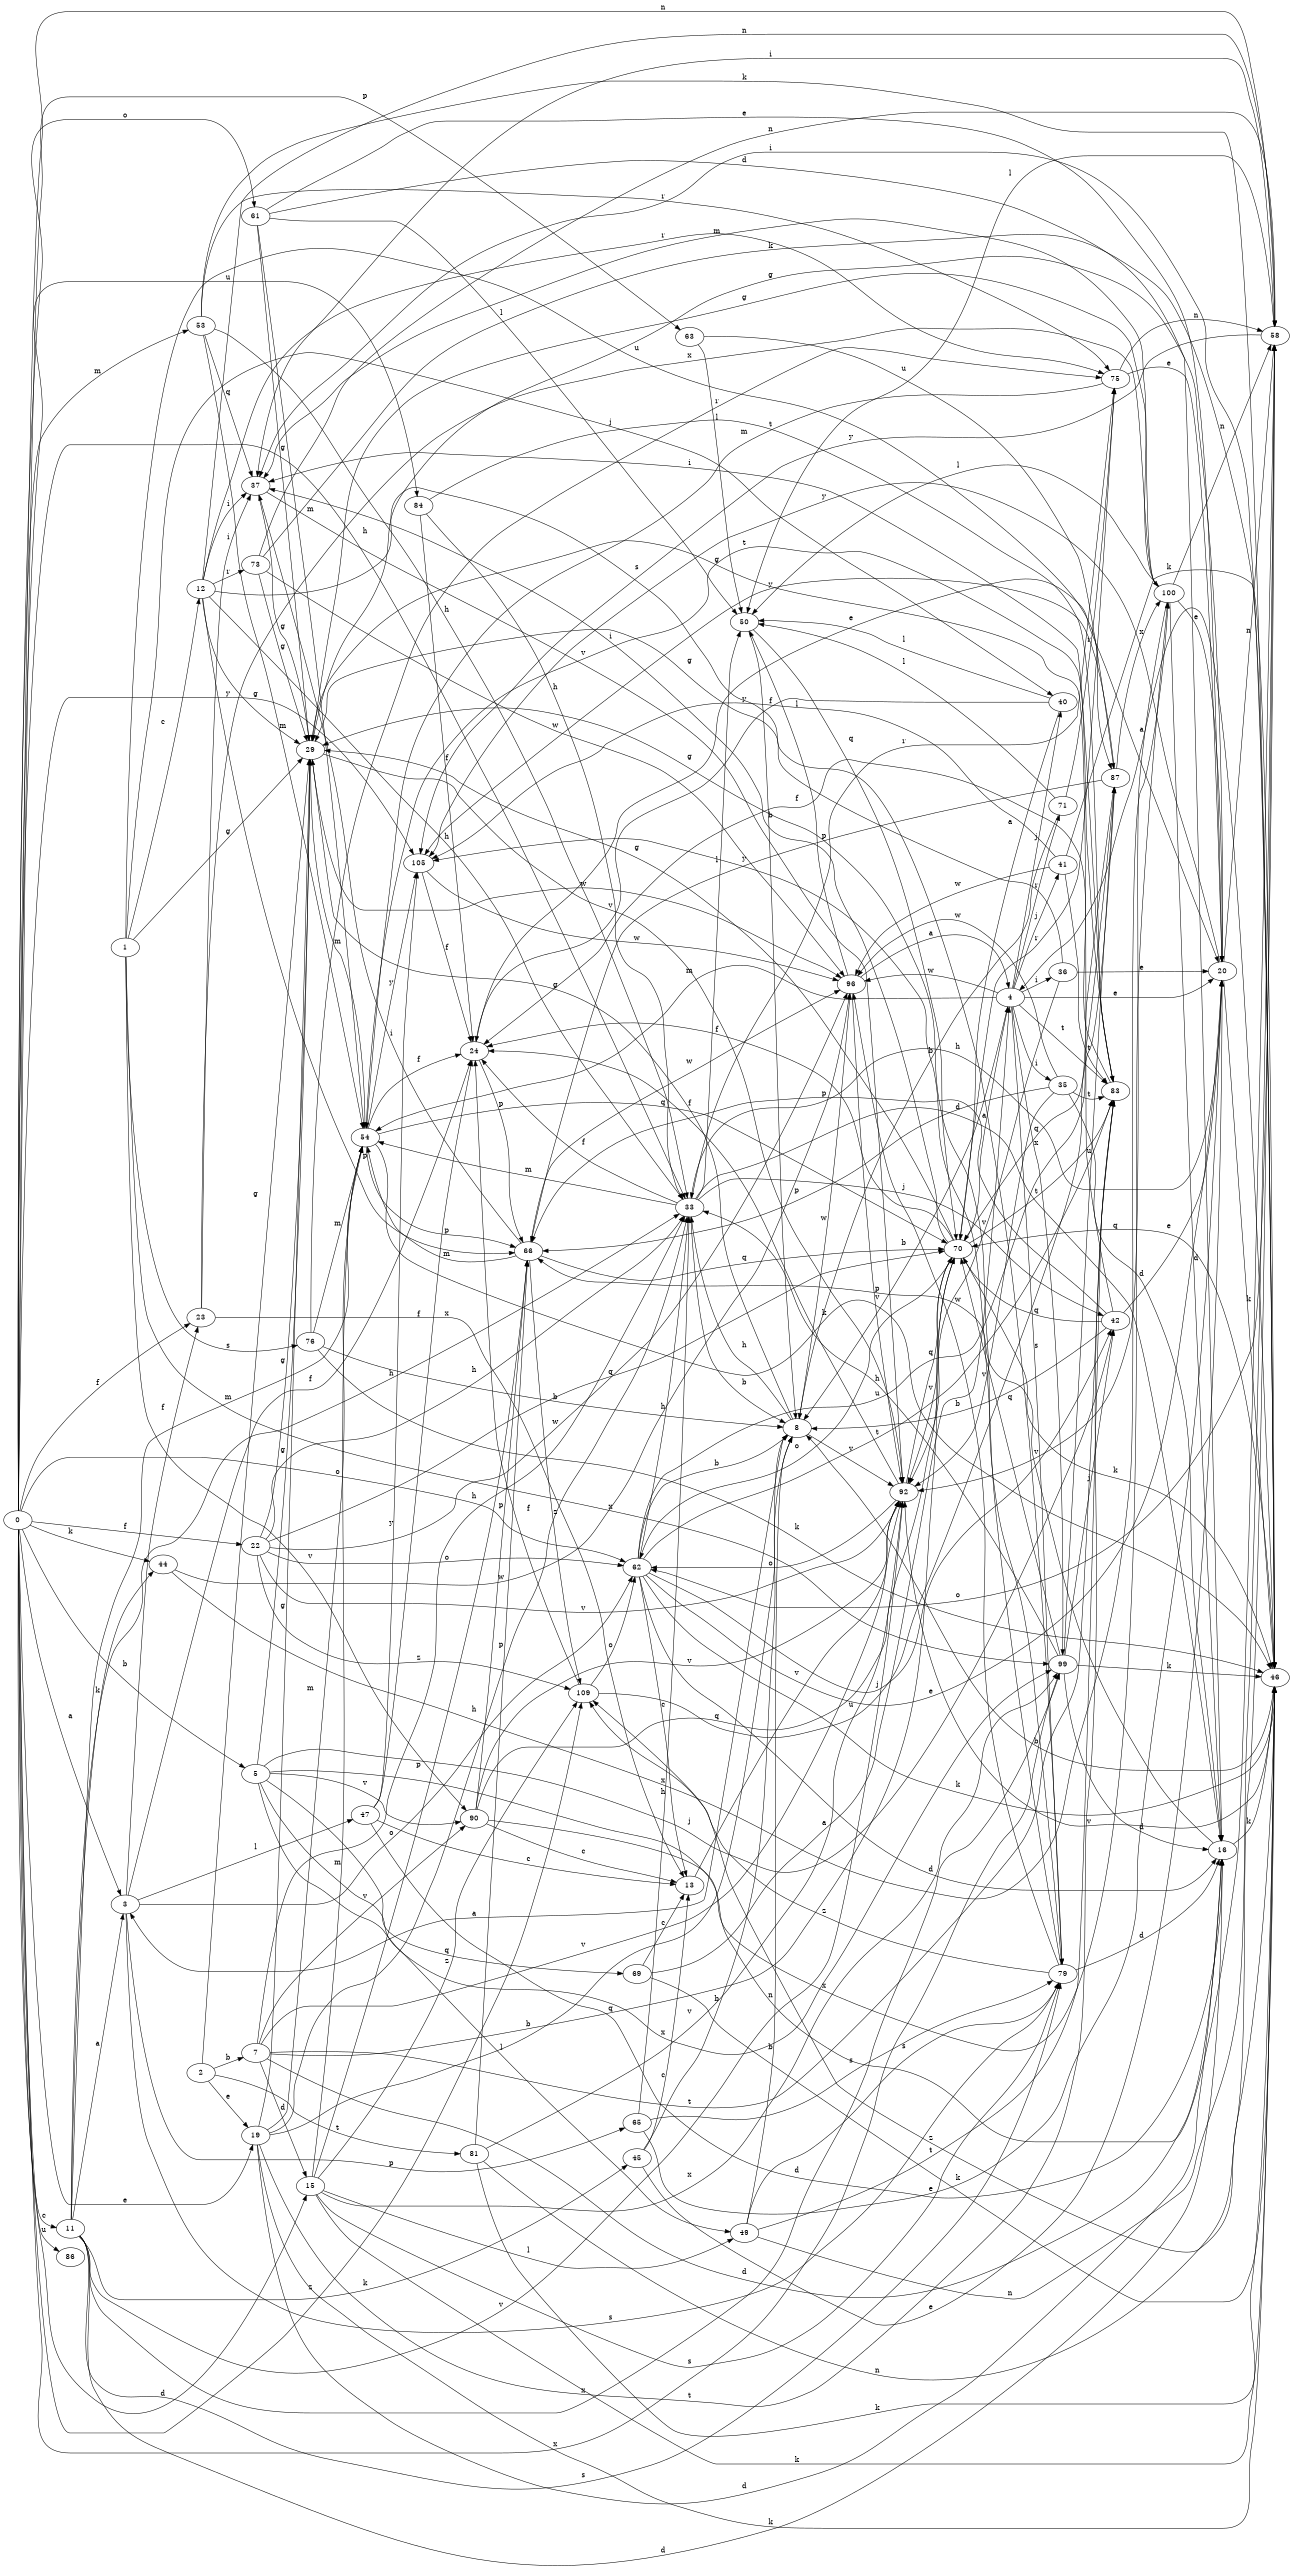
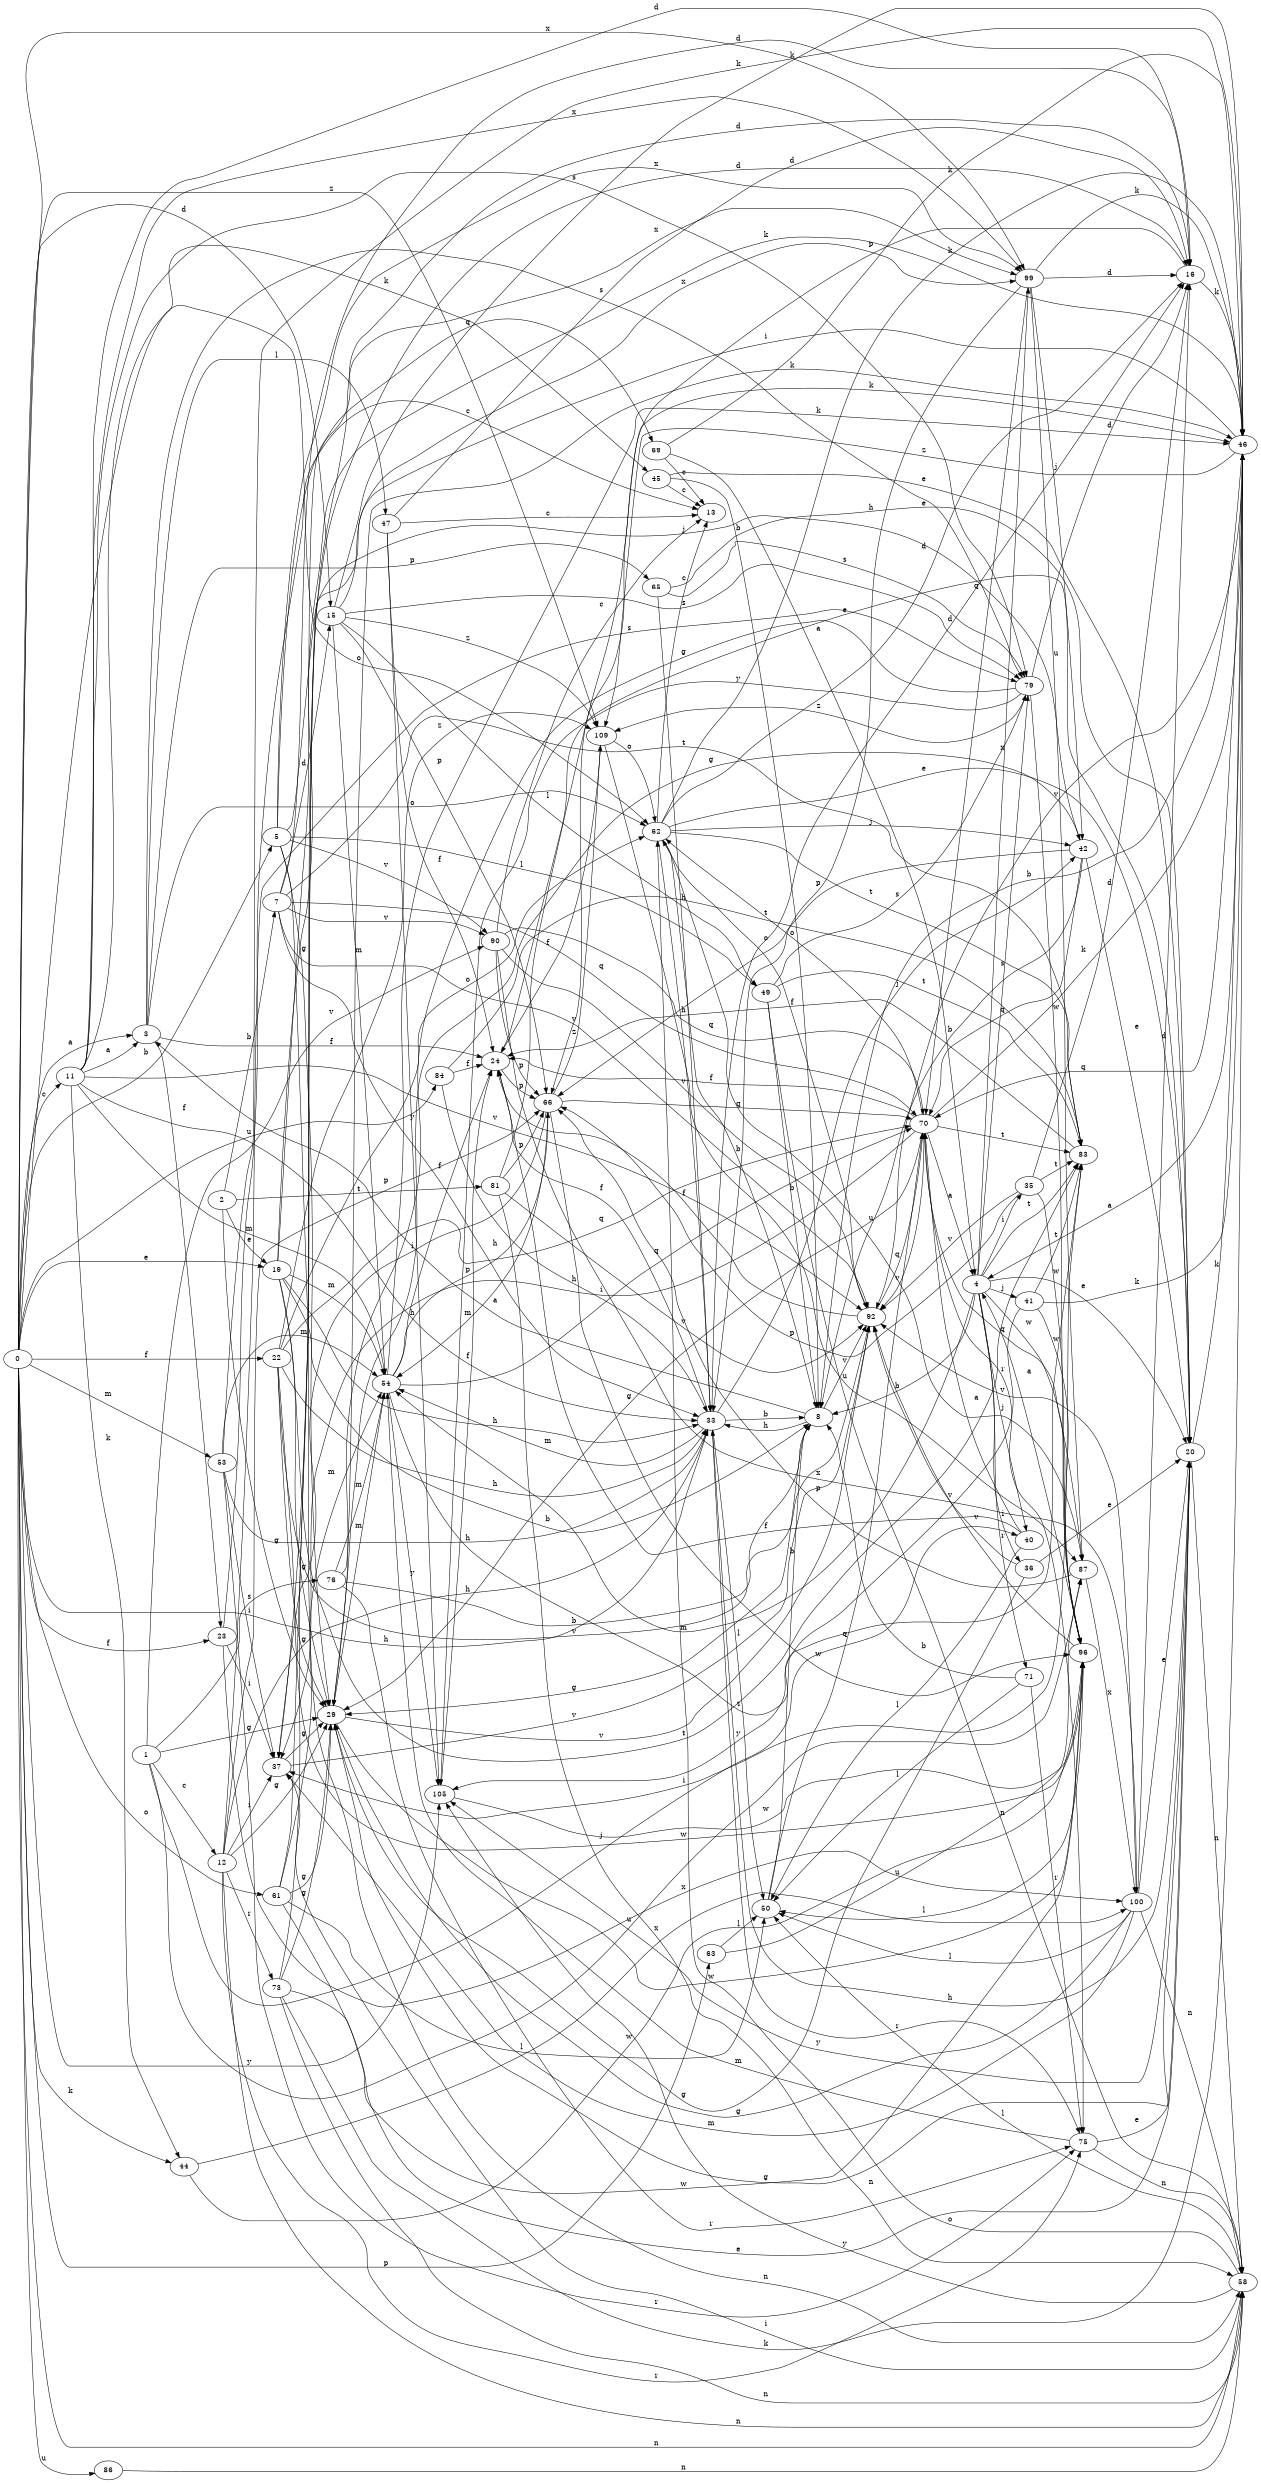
edge "53" -> "37": label "q" -> "i"
edge "87" -> "105": removed, label "y"
edge "8" -> "96": removed, label "w"
edge "23" -> "13": label "x" -> "c"
edge "1" -> "99": now "73" -> "99"
edge "13" -> "92": removed, label "v"
edge "86" -> "58": added, label "n"
